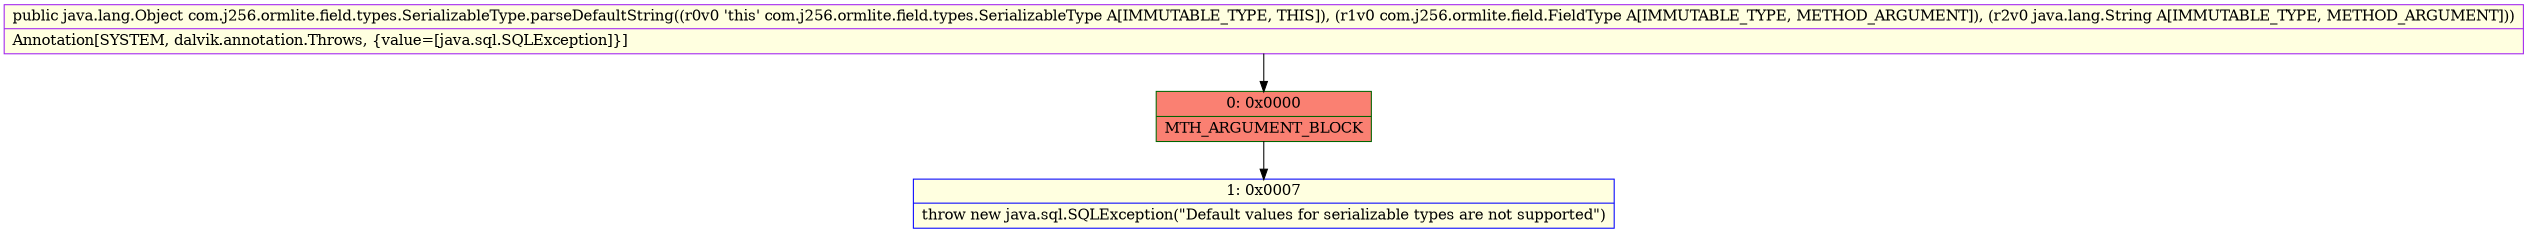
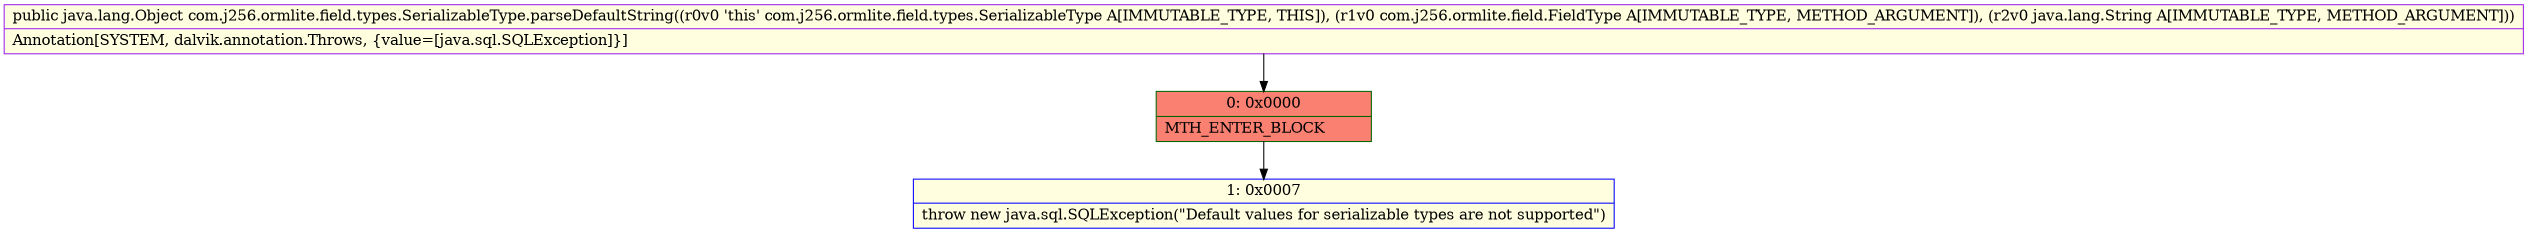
node "0: 0x0000": text "MTH_ARGUMENT_BLOCK" -> "MTH_ENTER_BLOCK"
